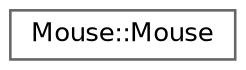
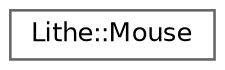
node "Mouse::Mouse": label "Mouse::Mouse" -> "Lithe::Mouse"
